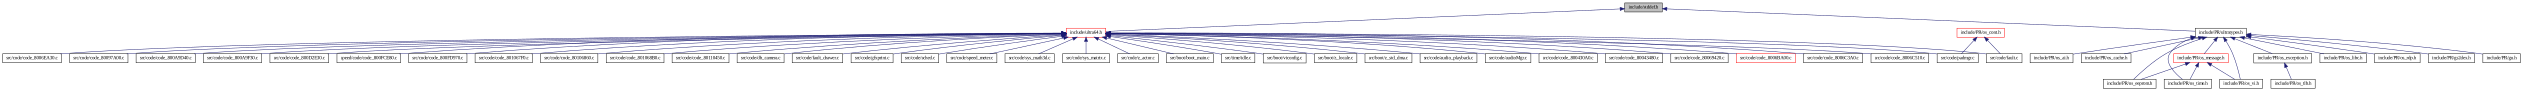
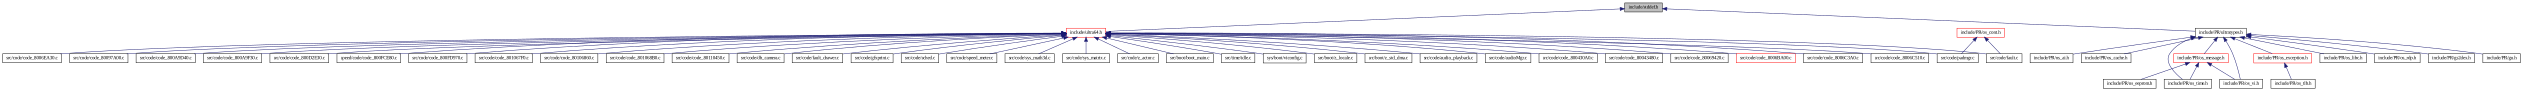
edge "include/PR/os_eeprom.h" -> "include/PR/ultratypes.h": removed
node "src/boot/viconfig.c": label "src/boot/viconfig.c" -> "sys/boot/viconfig.c"
node "include/PR/os_exception.h": color black -> red
